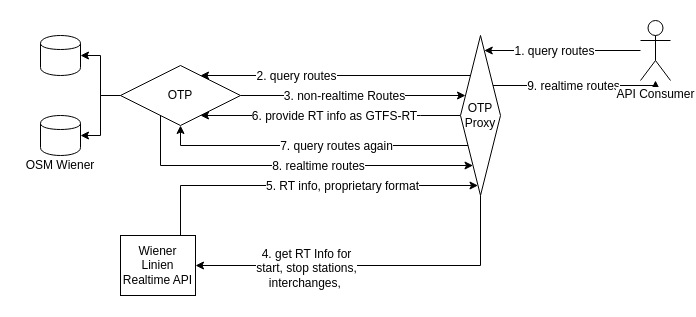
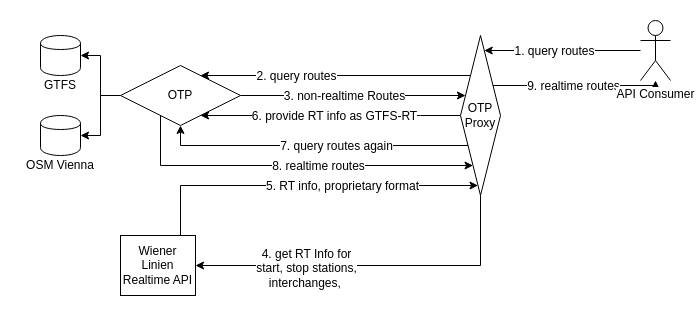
node "GTFS": added
node "OSM Wiener": label "OSM Wiener" -> "OSM Vienna"
